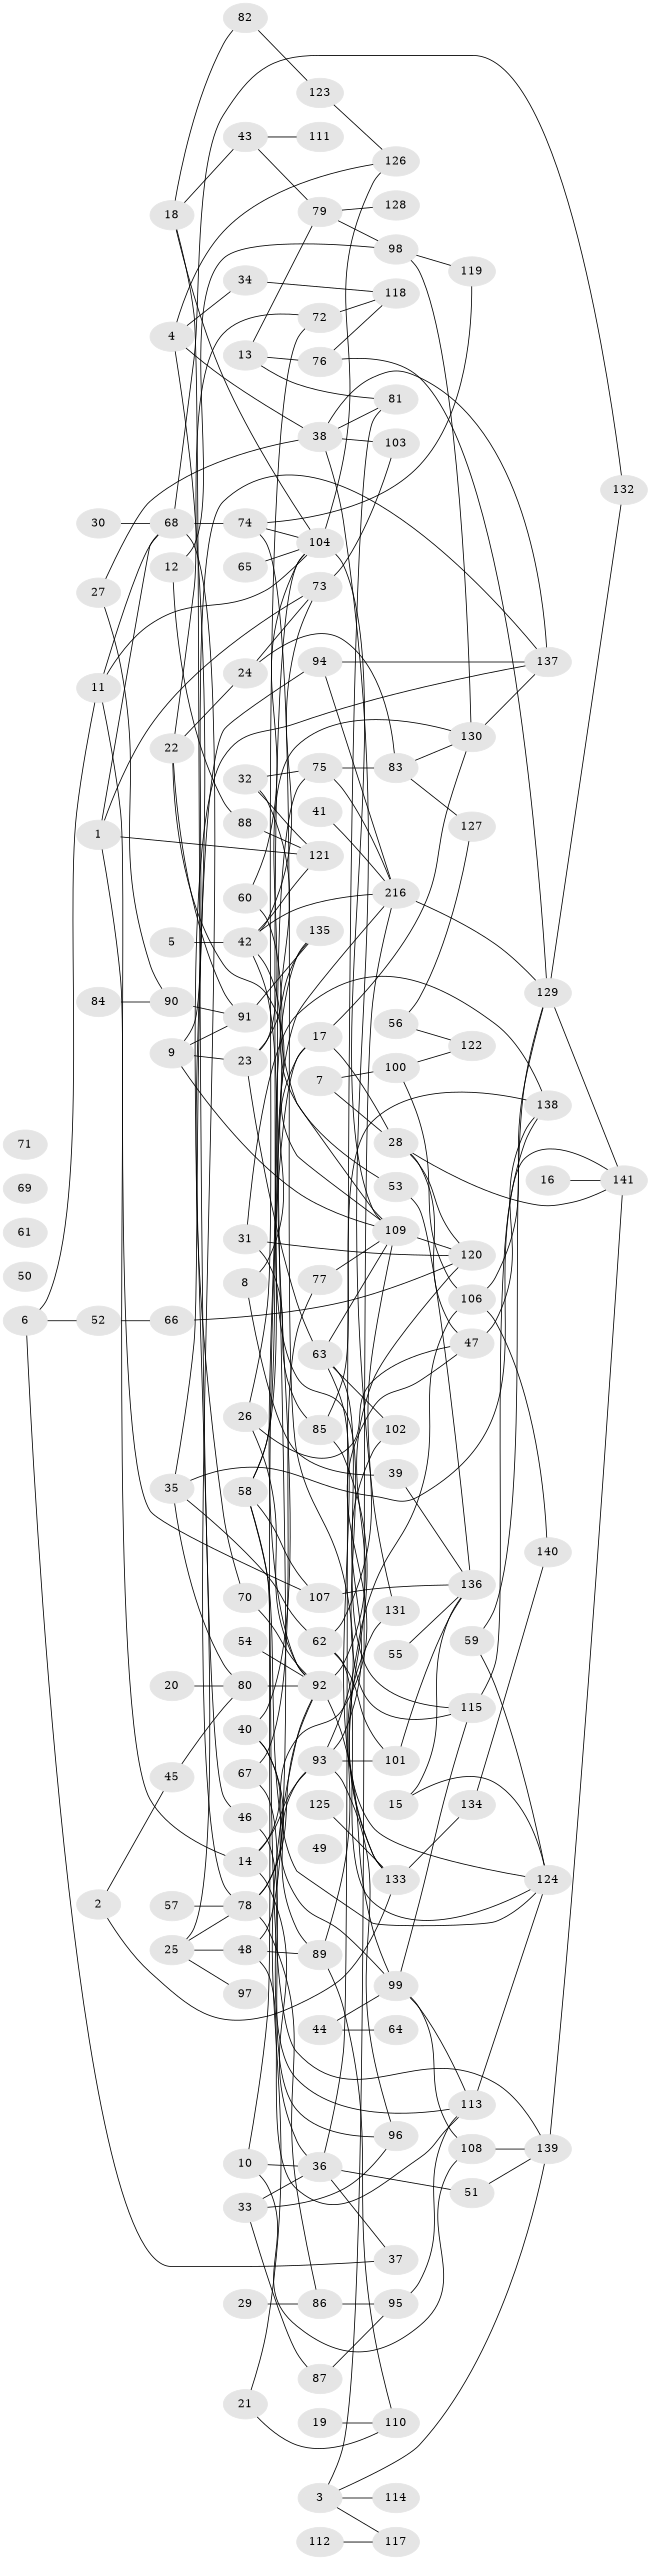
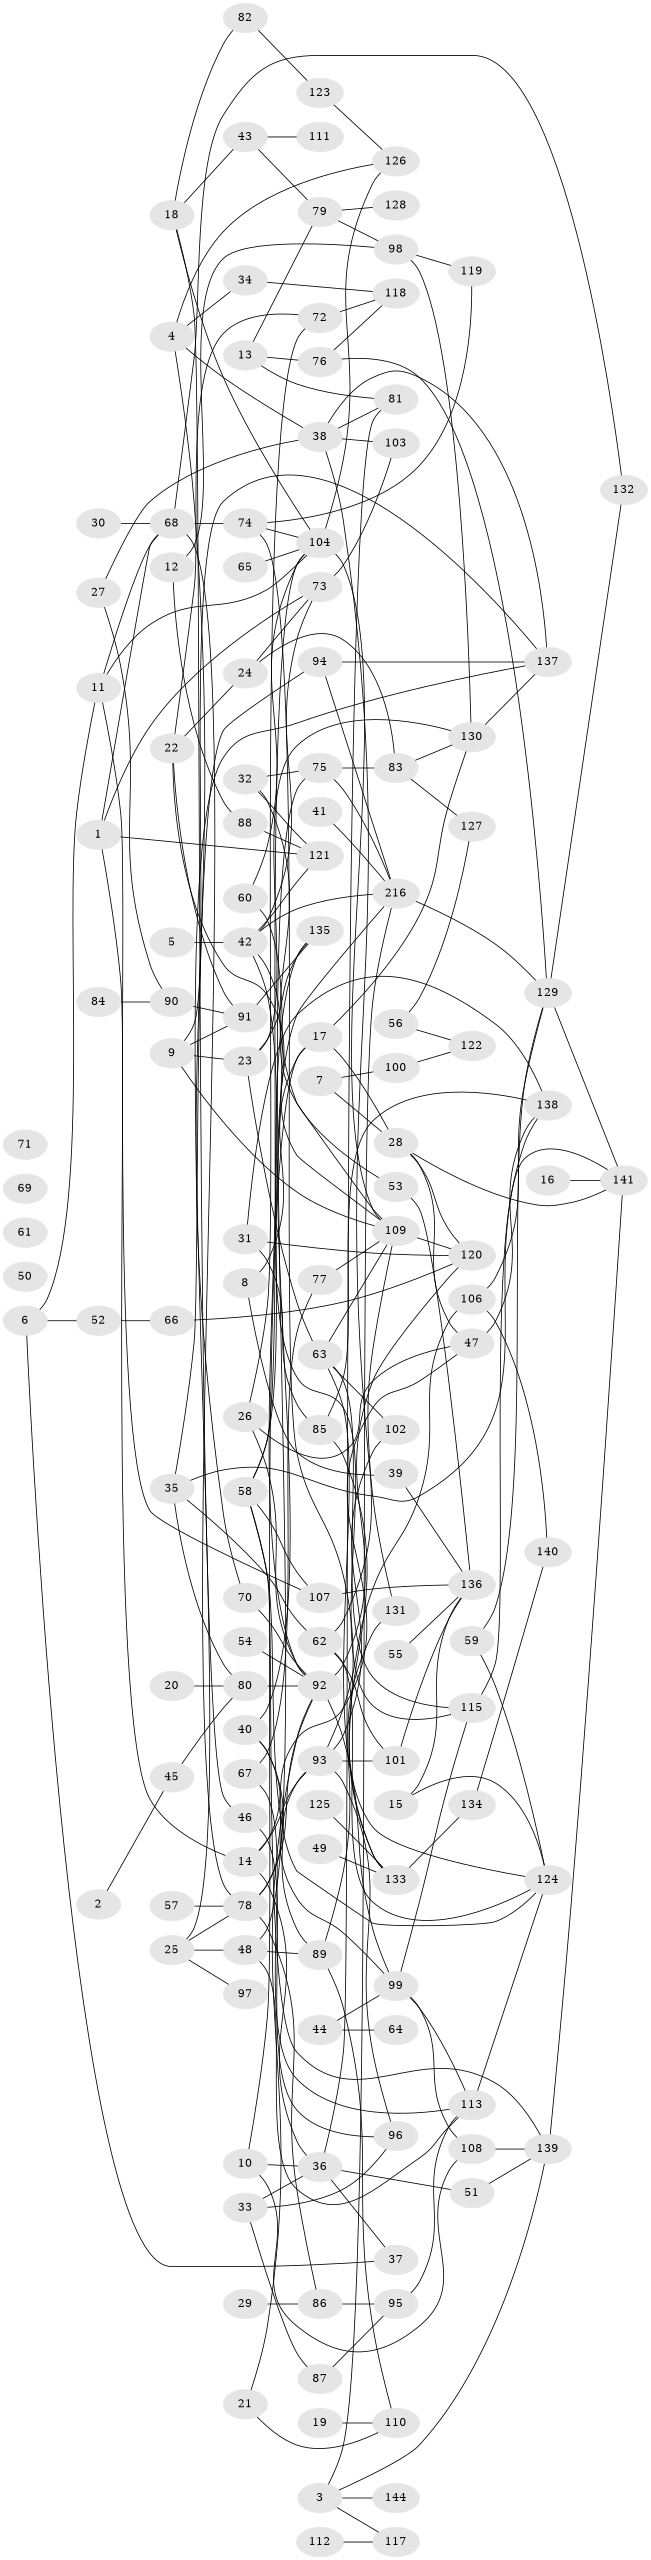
edge "100" -- "106": removed
edge "133" -- "2": now "133" -- "49"
node "114": label "114" -> "144"
